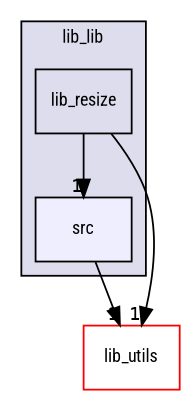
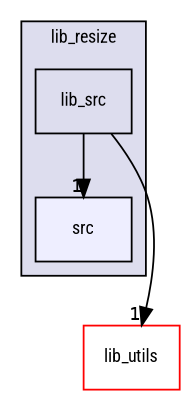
cluster "lib_lib": label "lib_lib" -> "lib_resize"
node "lib_resize": label "lib_resize" -> "lib_src"
edge "src" -> "lib_utils": removed
